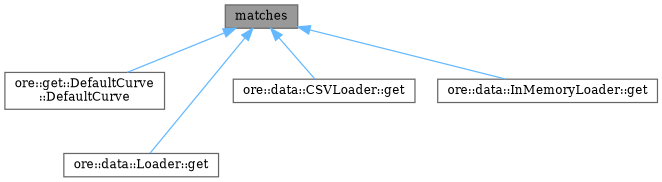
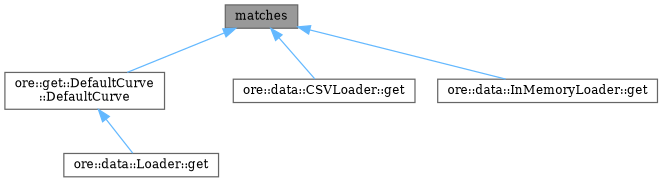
edge "ore::data::Loader::get" -> "matches": now "ore::data::Loader::get" -> "ore::get::DefaultCurve ::DefaultCurve"
